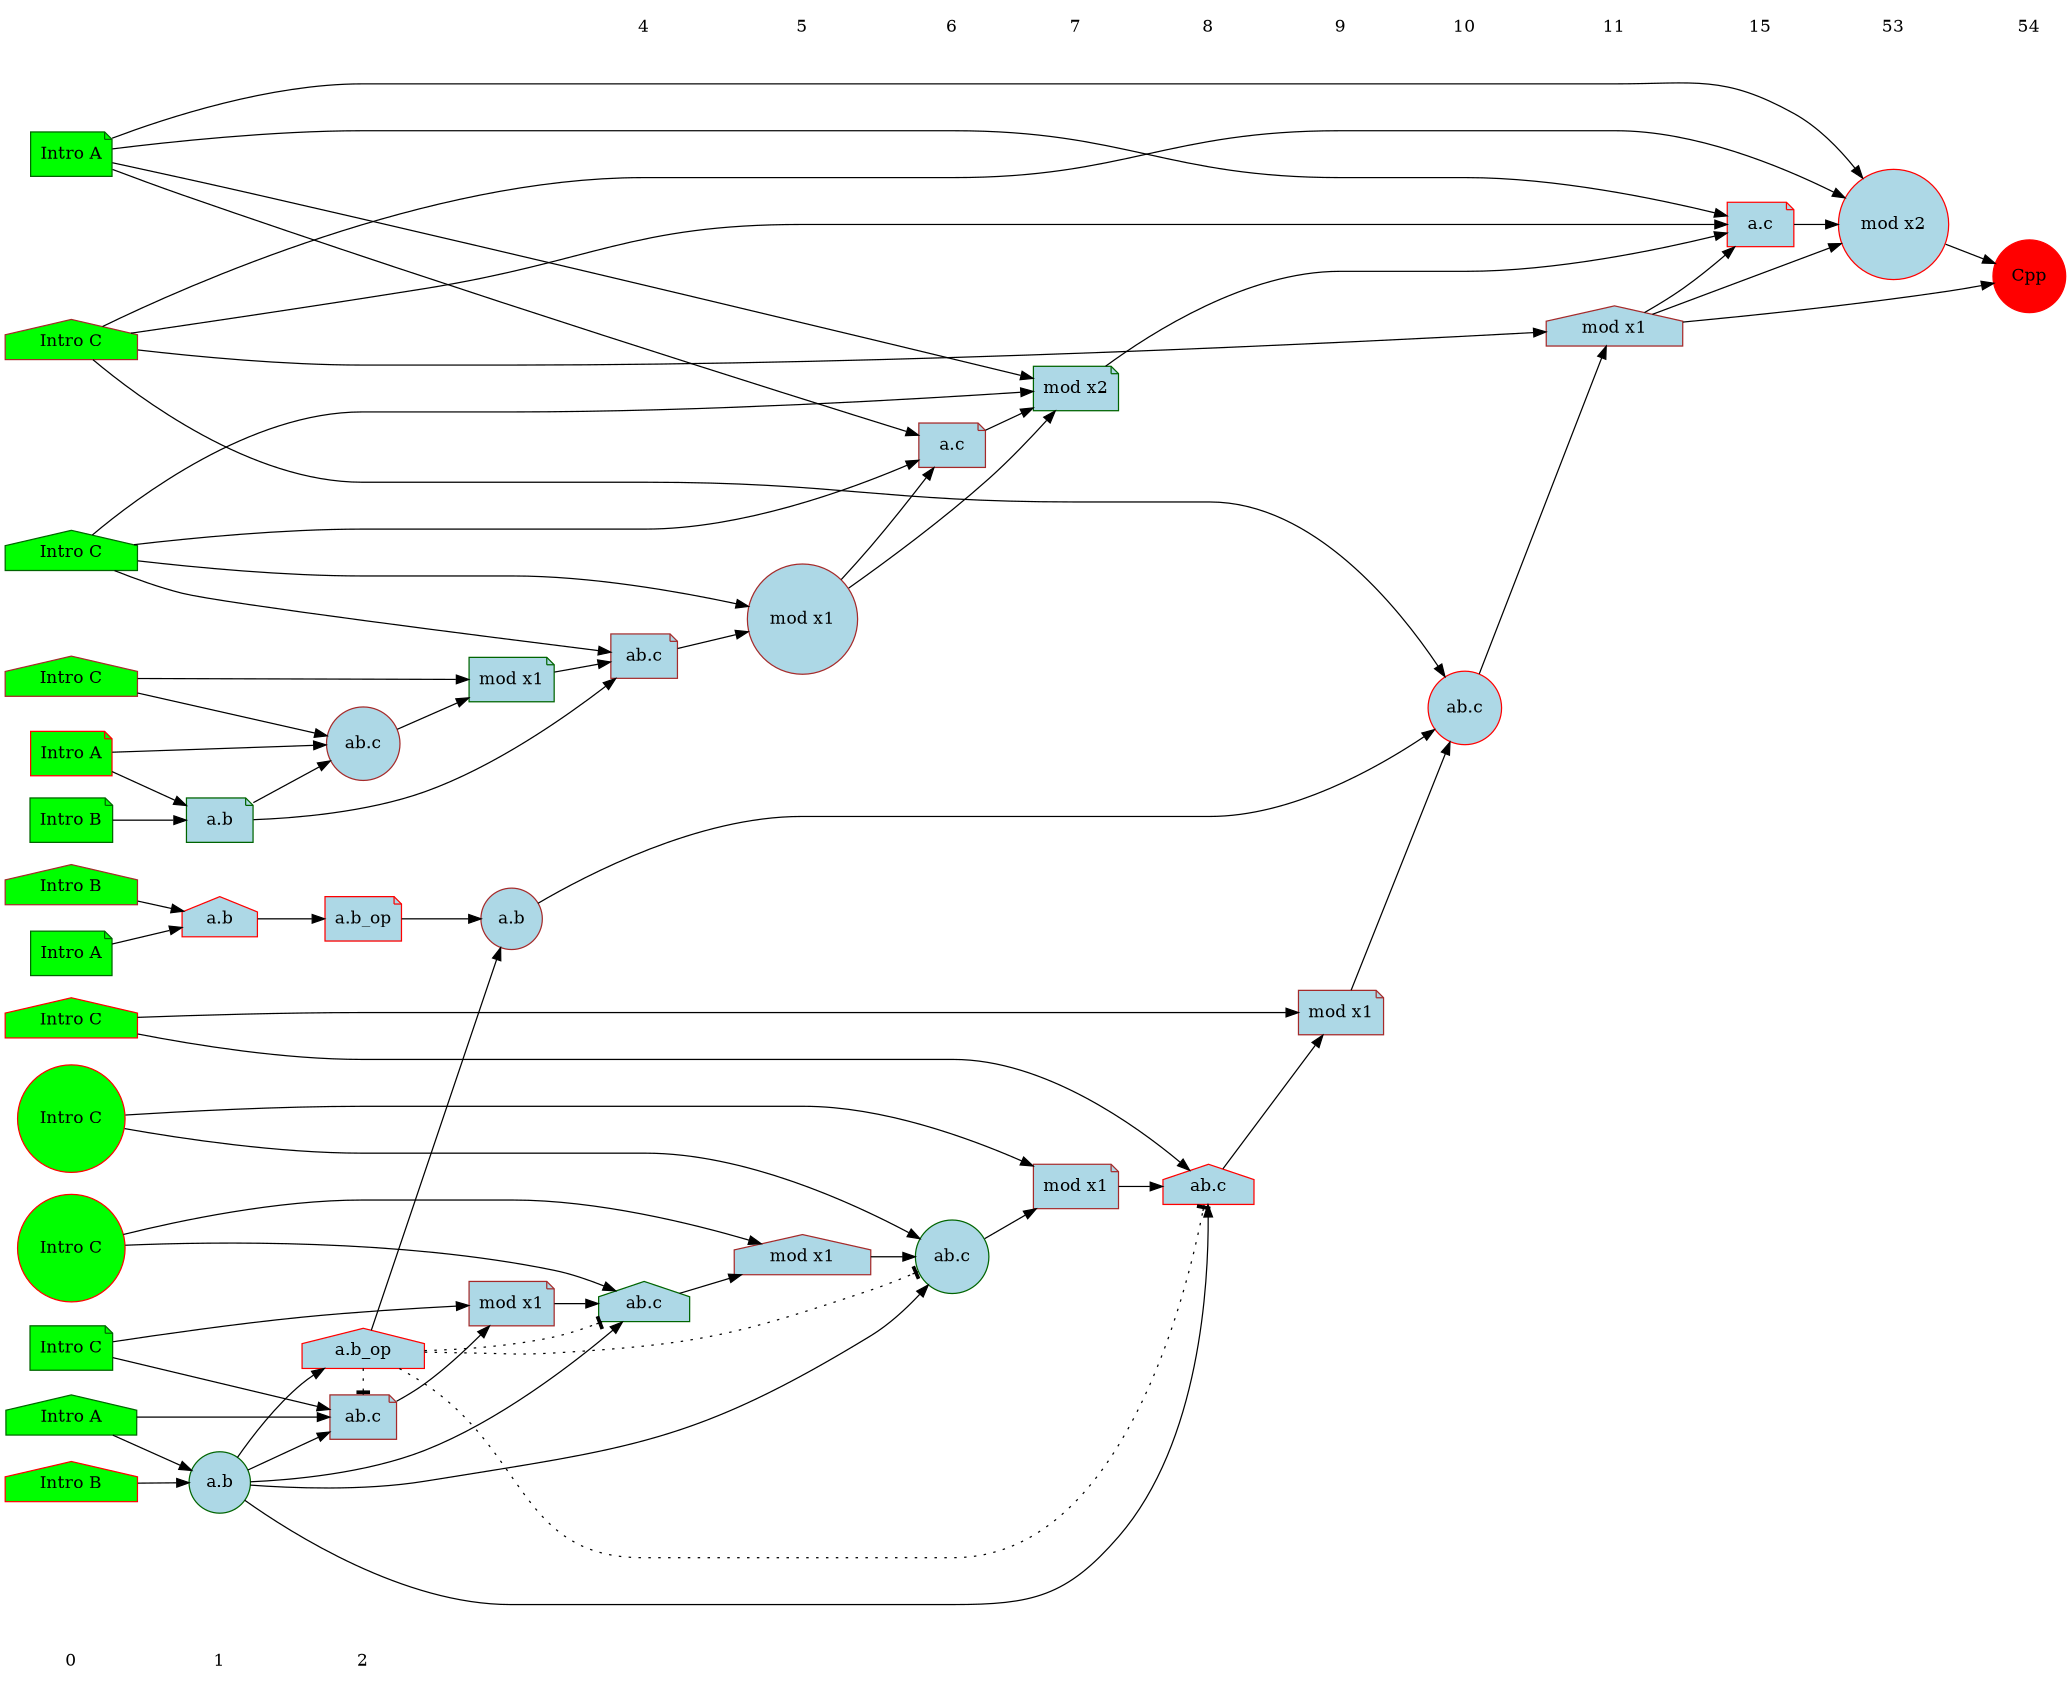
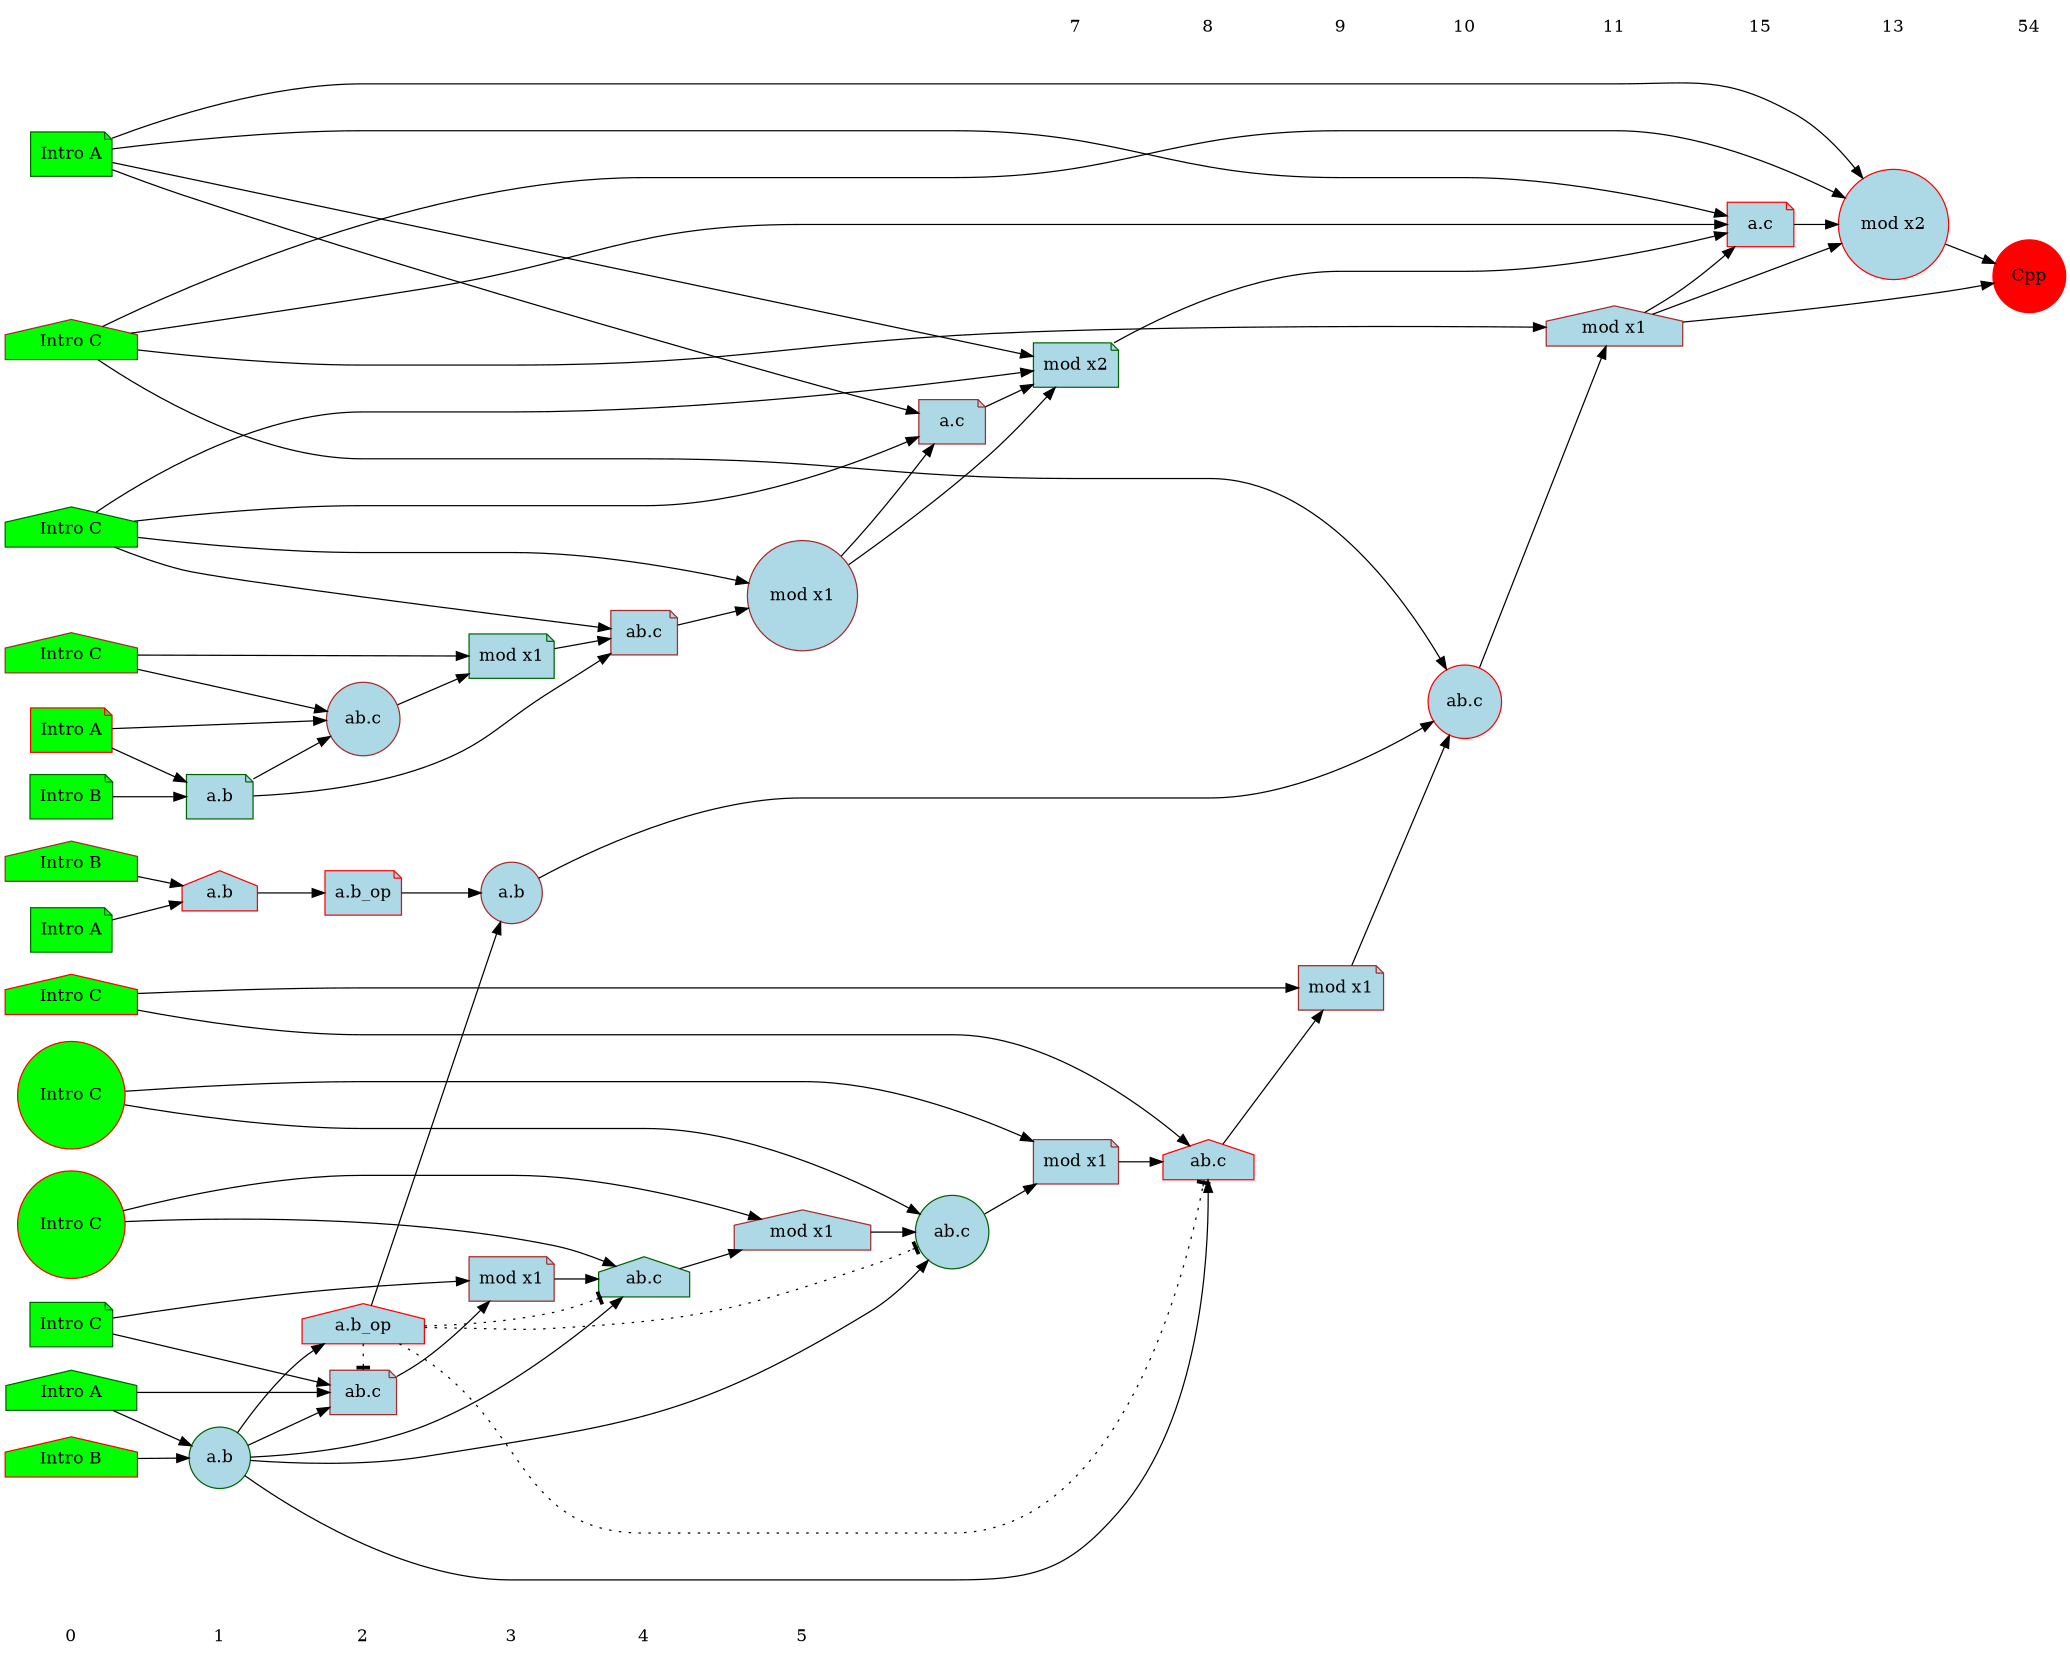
node "6": removed
node "53": label "53" -> "13"
node "3": added
